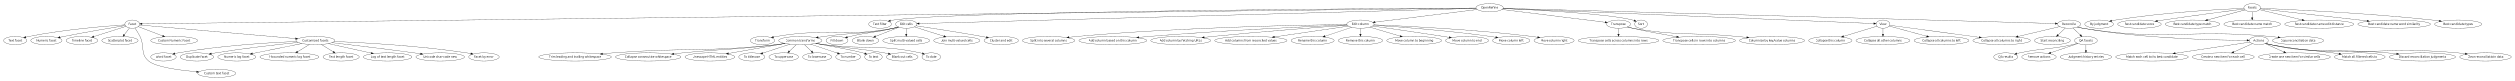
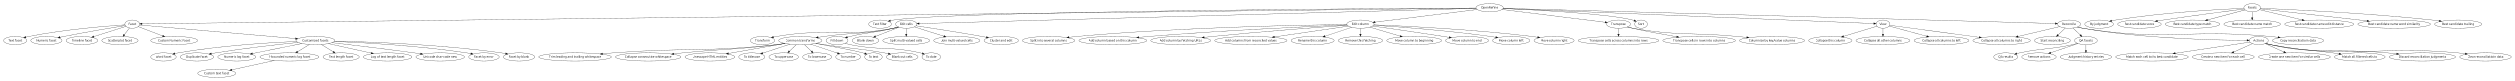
node "Best candidate types": label "Best candidate types" -> "Best candidate trailing"
node "Remove this column": label "Remove this column" -> "Remove this fetching"
node "Copy reconciliation data": label "Copy reconciliation data" -> "Copy reconciliatioin data"
edge "Common transforms" -> "To date": now "Fill down" -> "To date"
node "Facet by blank": added
edge "Facet" -> "Custom text facet": now "1-bounded numeric log facet" -> "Custom text facet"
